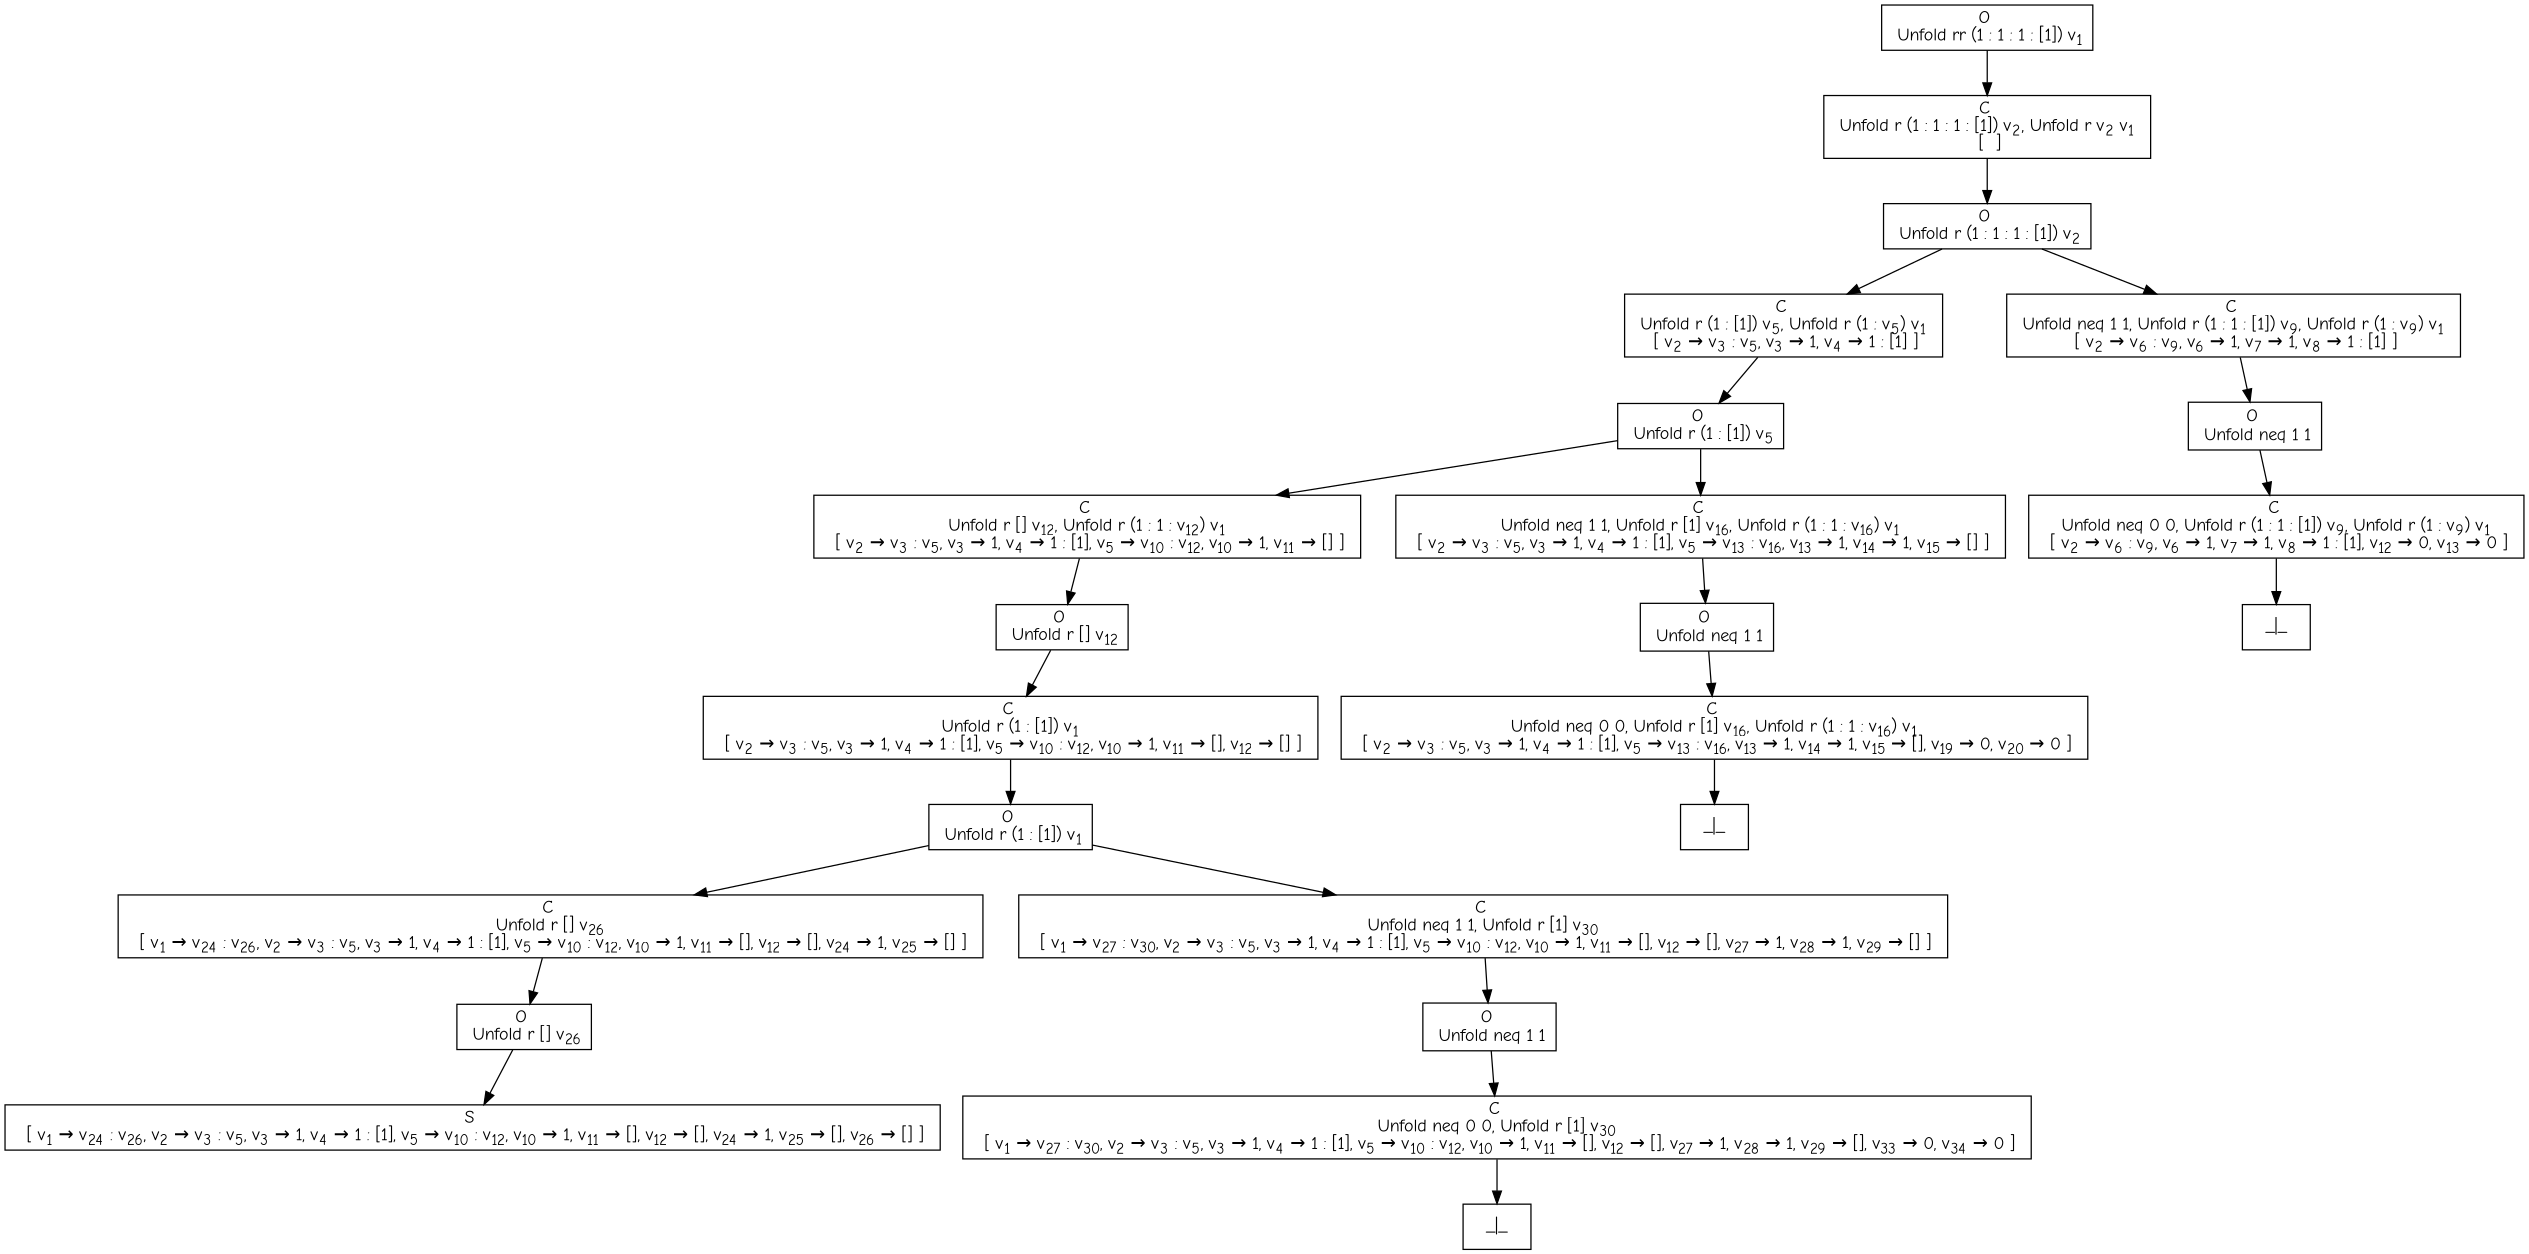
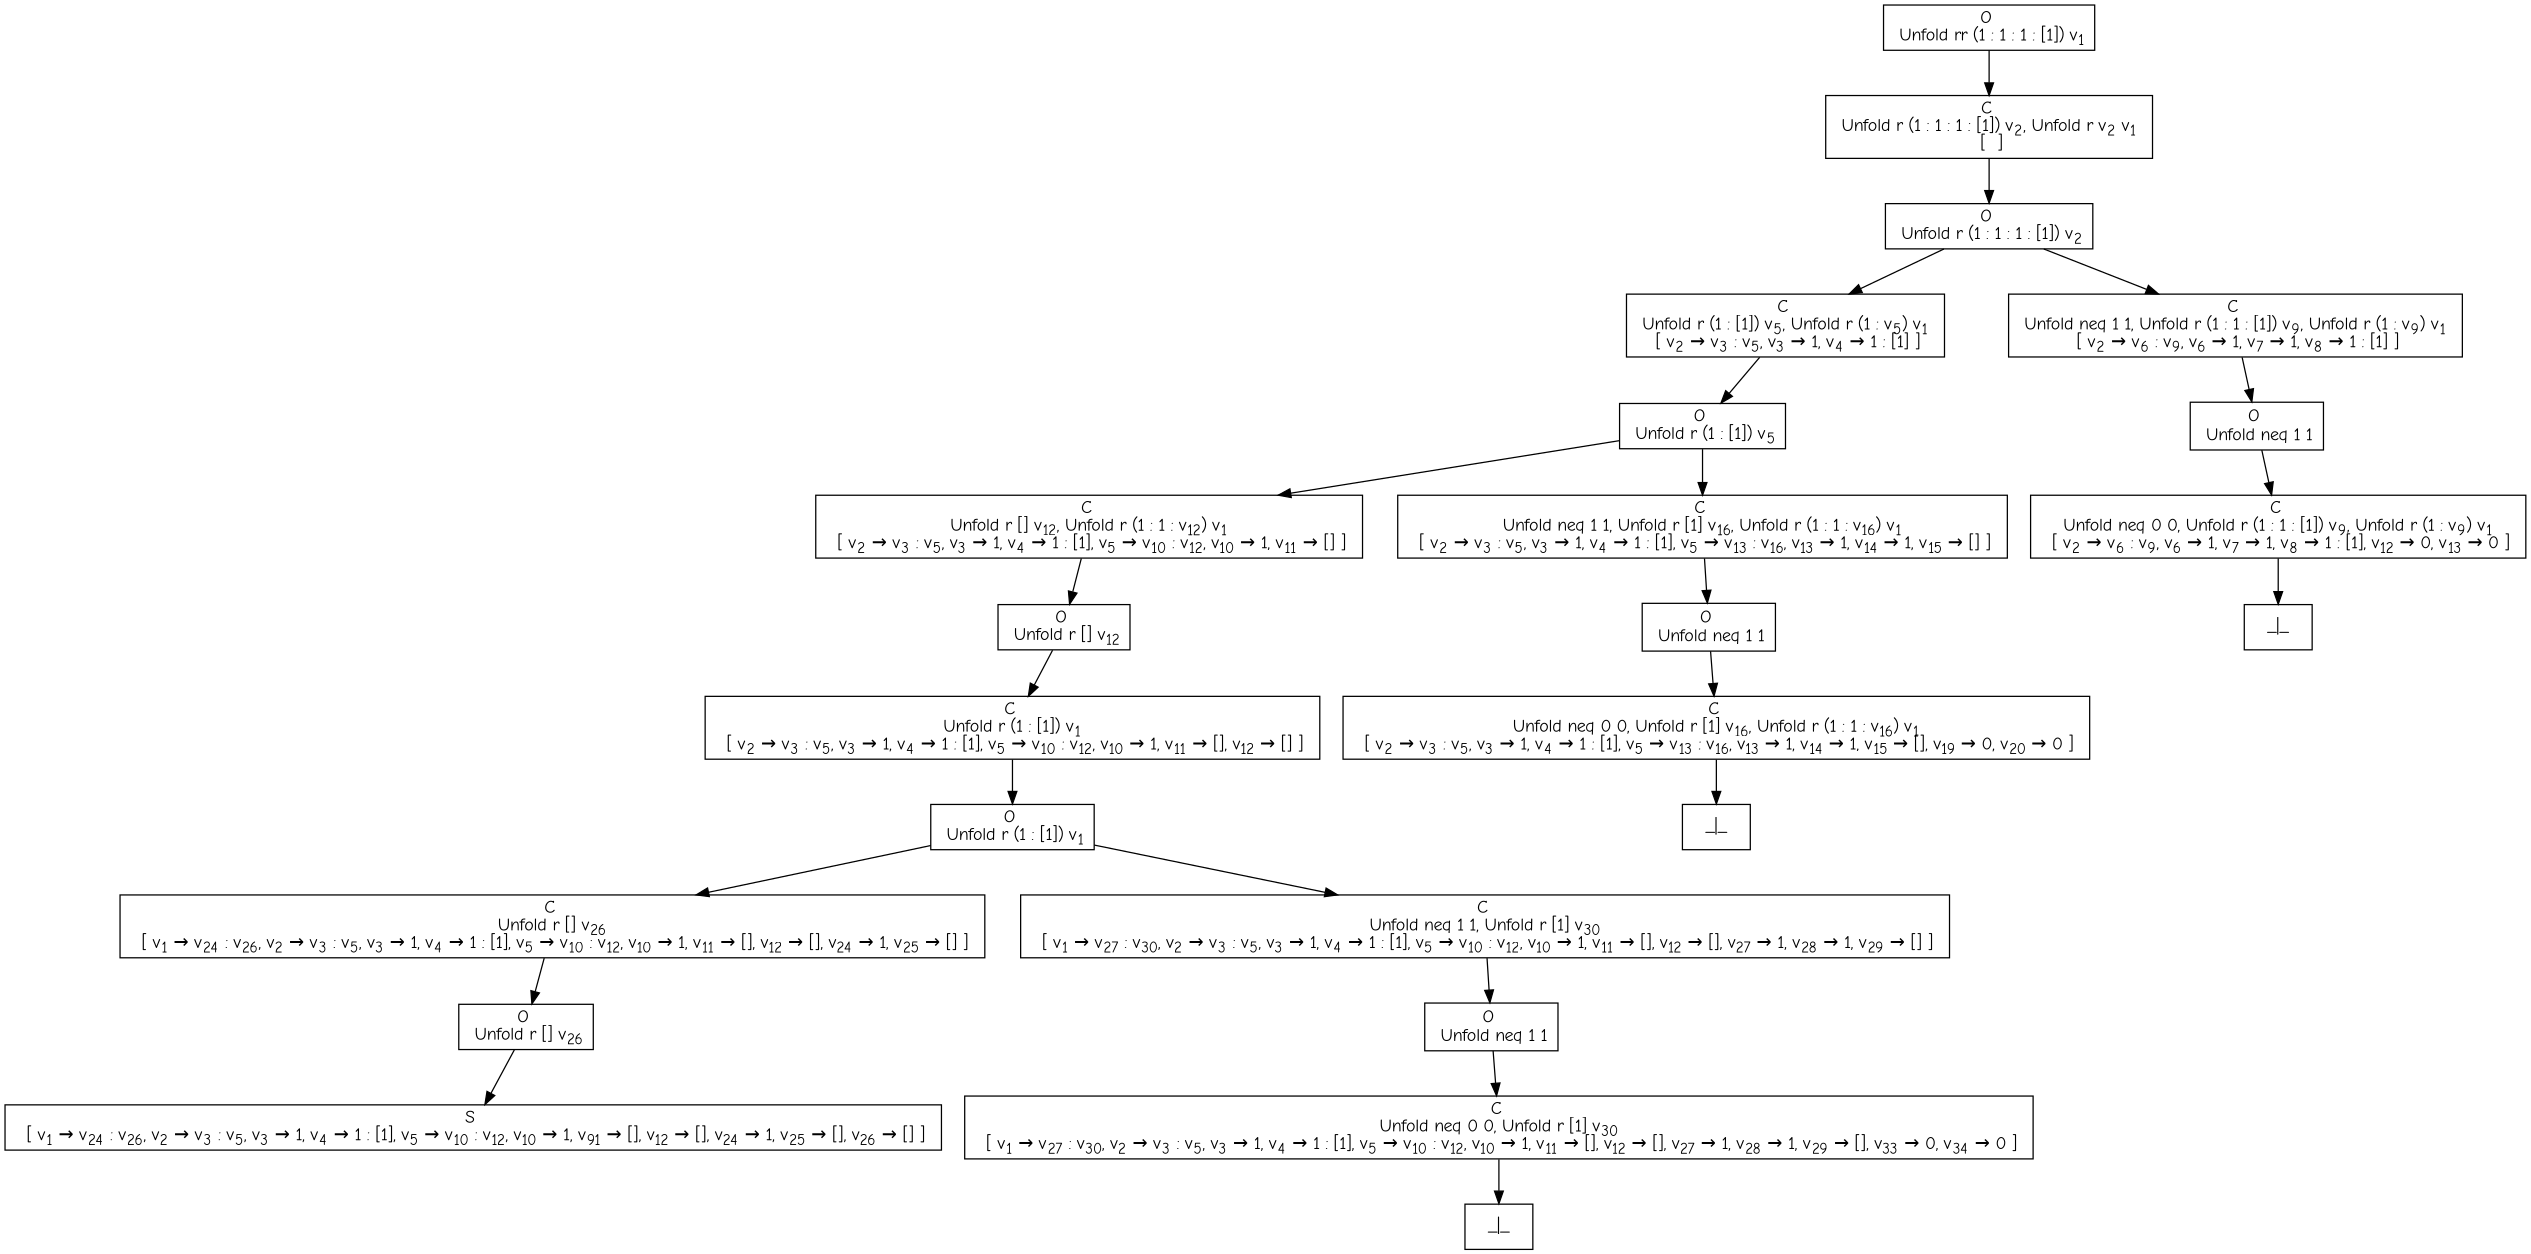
node "S": text "11" -> "91"
